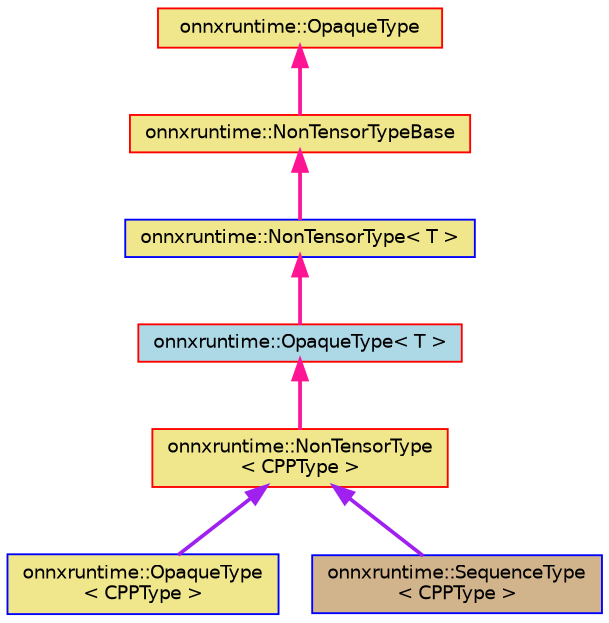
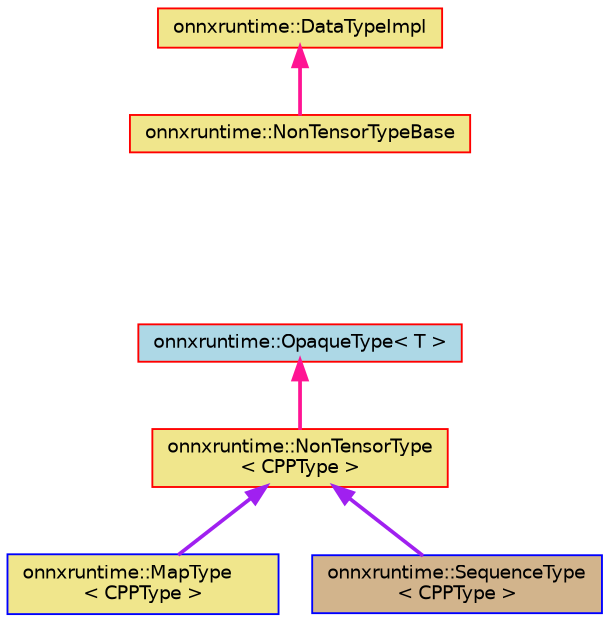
node "onnxruntime::OpaqueType": label "onnxruntime::OpaqueType" -> "onnxruntime::DataTypeImpl"
node "onnxruntime::NonTensorType< T >": removed
node "onnxruntime::OpaqueType < CPPType >": label "onnxruntime::OpaqueType < CPPType >" -> "onnxruntime::MapType < CPPType >"
